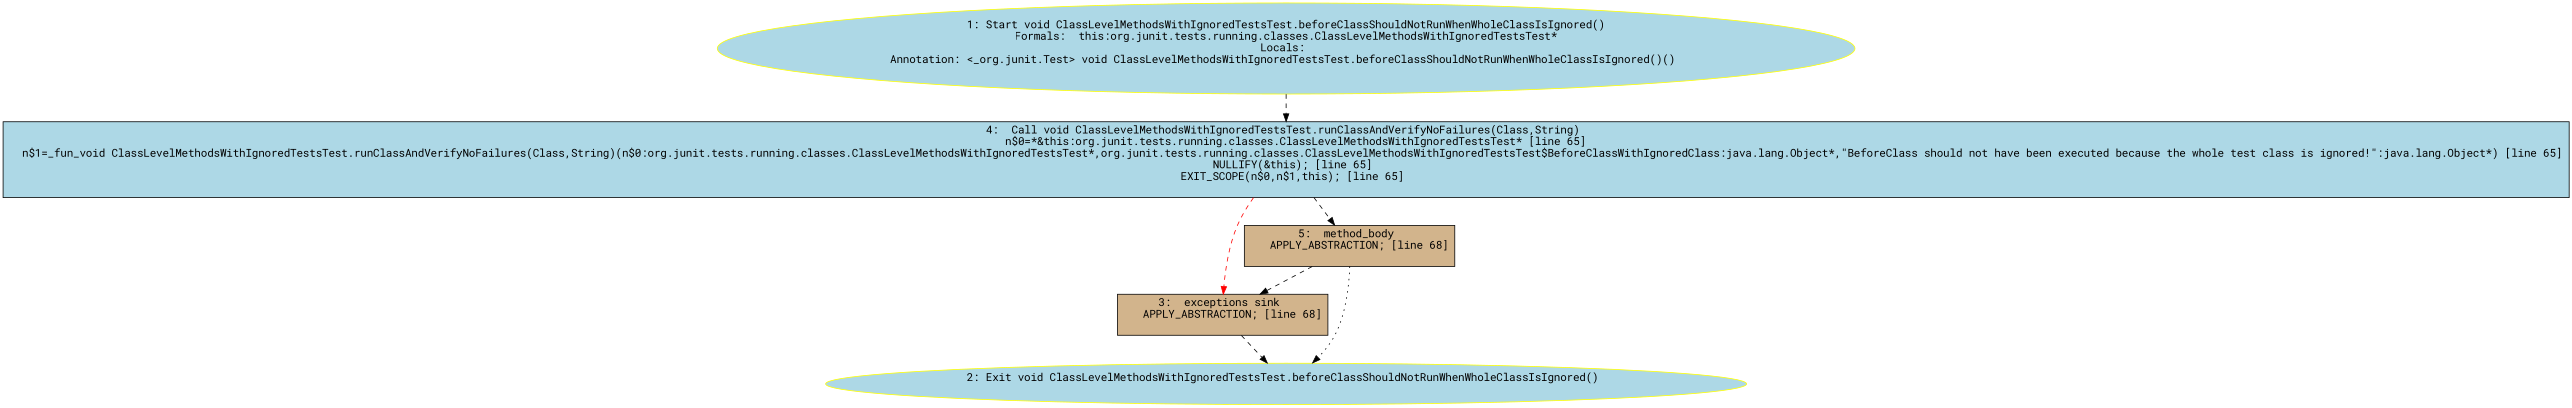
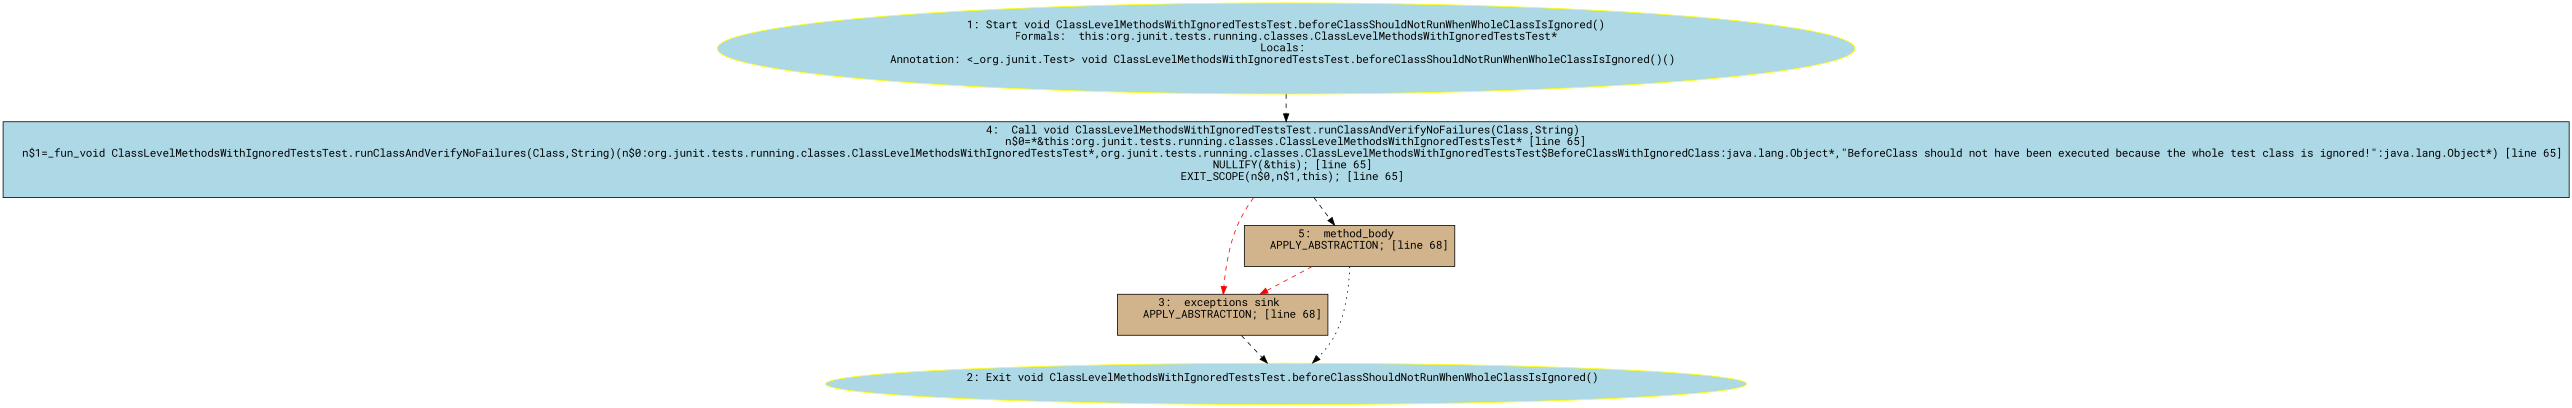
edge "5:  method_body APPLY_ABSTRACTION; [line 68]" -> "3:  exceptions sink APPLY_ABSTRACTION; [line 68]": color black -> red
